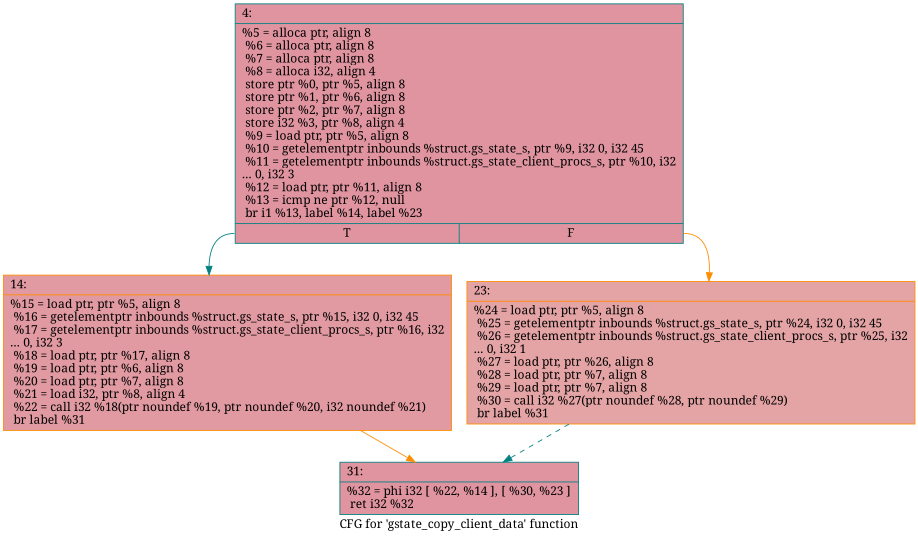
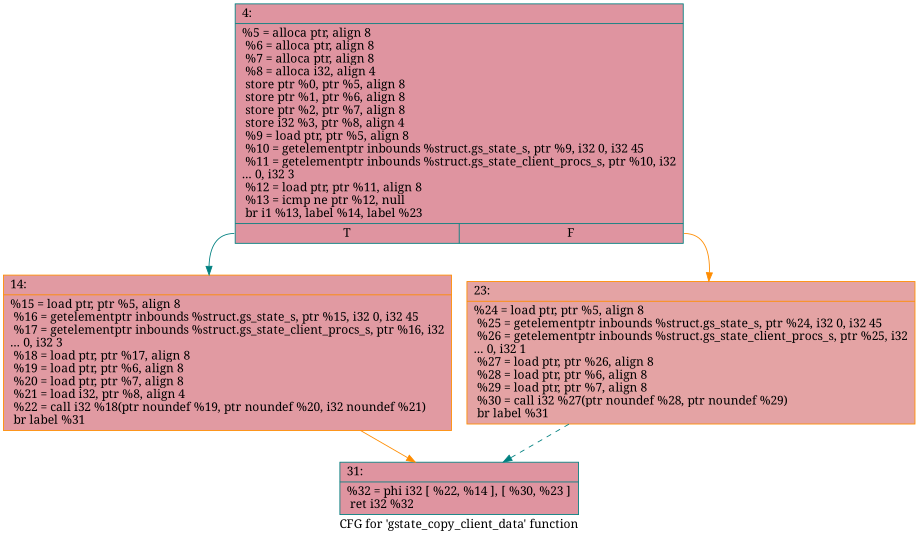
node "23:": text "%28 = load ptr, ptr %7, align 8" -> "%28 = load ptr, ptr %6, align 8"
